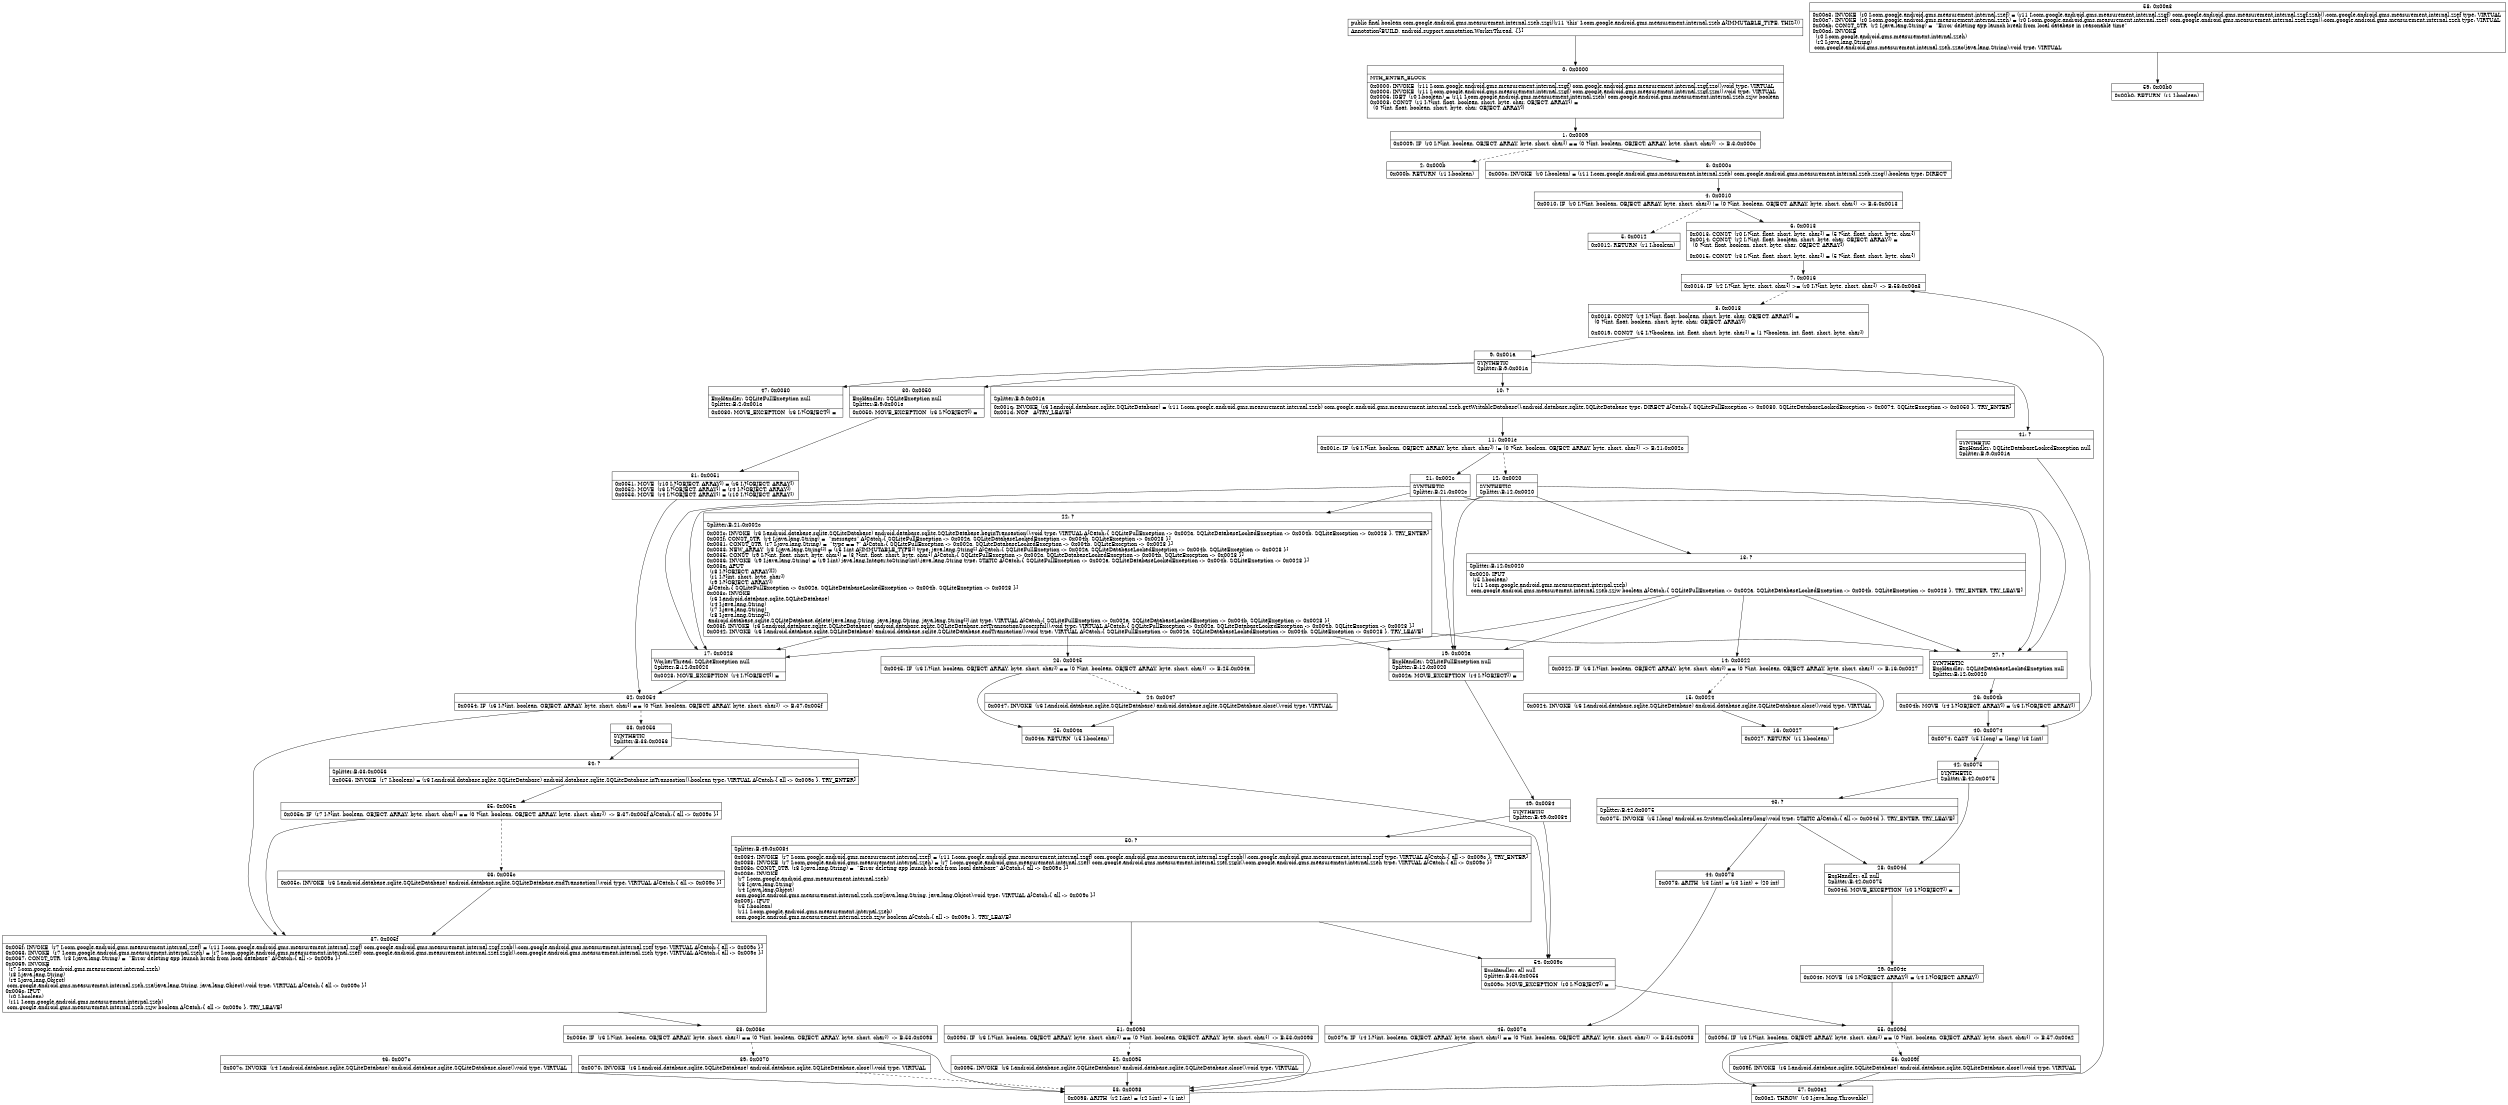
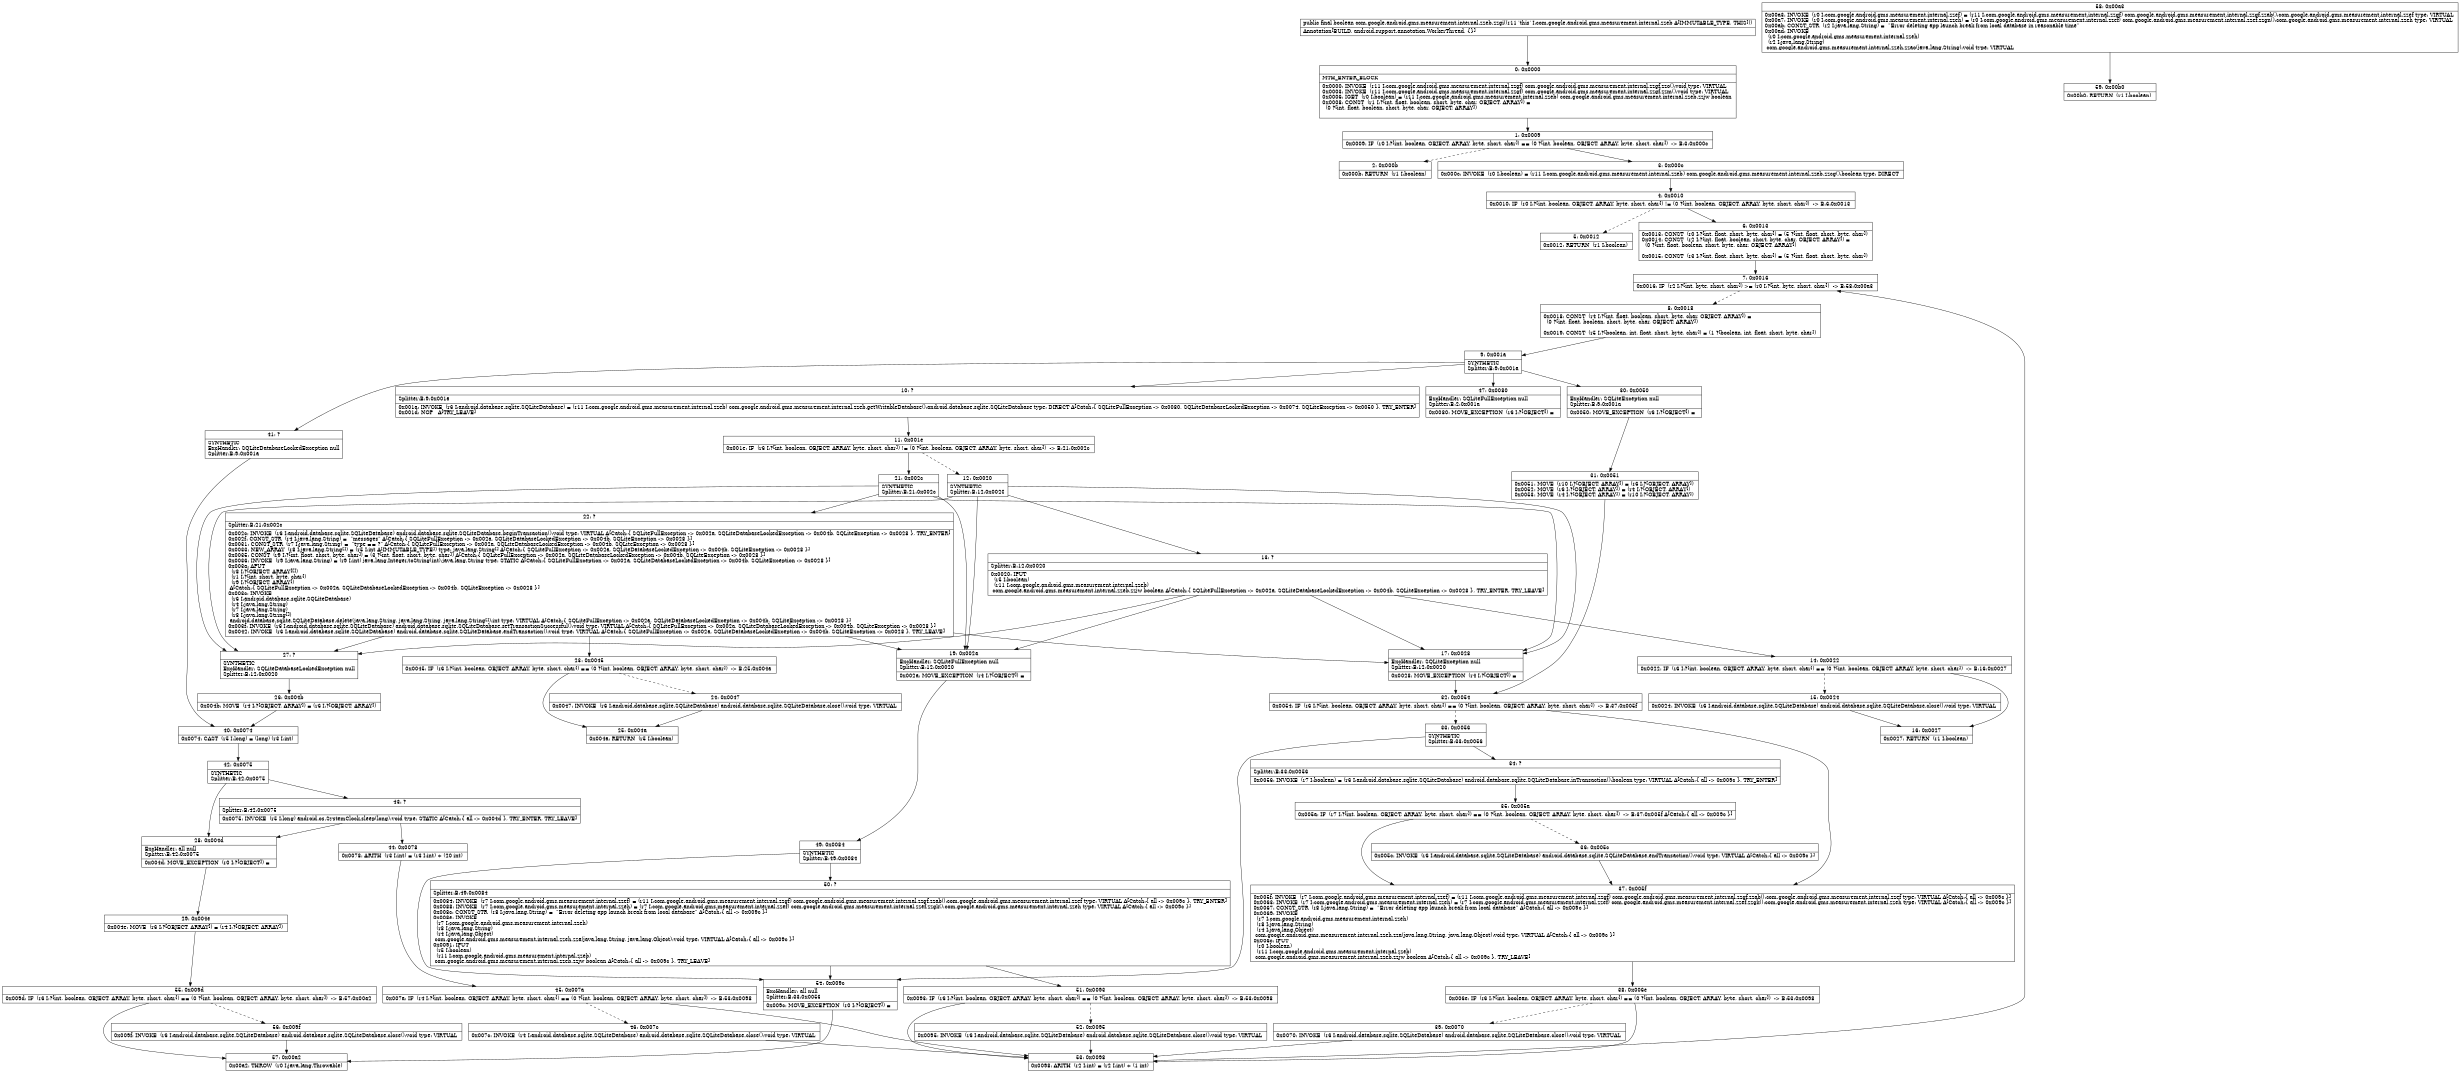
node "17: 0x0028": text "WorkerThread: SQLiteException null" -> "ExcHandler: SQLiteException null"
edge "54: 0x009c" -> "55: 0x009d": now "54: 0x009c" -> "57: 0x00a2"
edge "45: 0x007a" -> "46: 0x007c": added
edge "39: 0x0070" -> "53: 0x0098": style dashed -> solid
